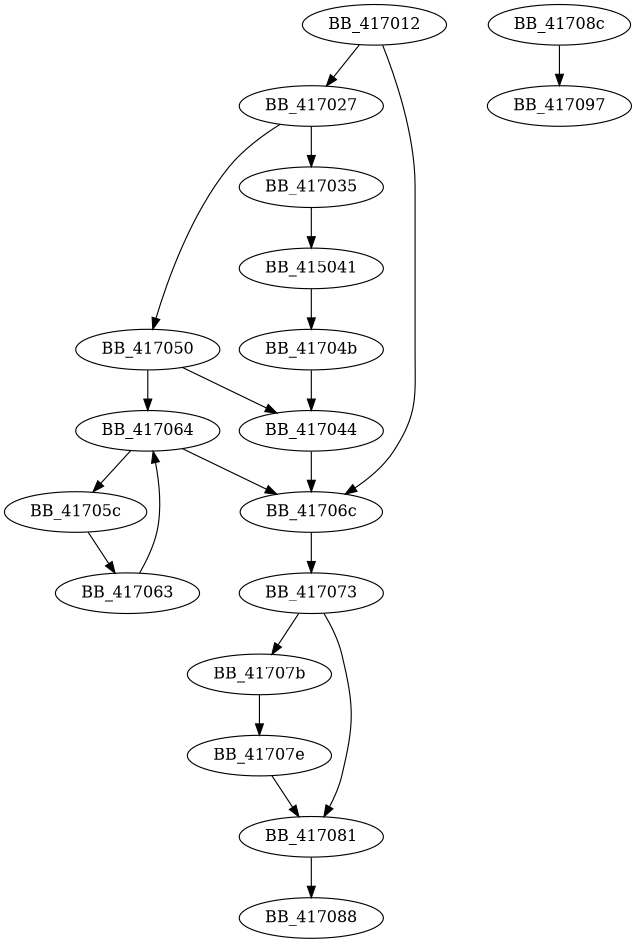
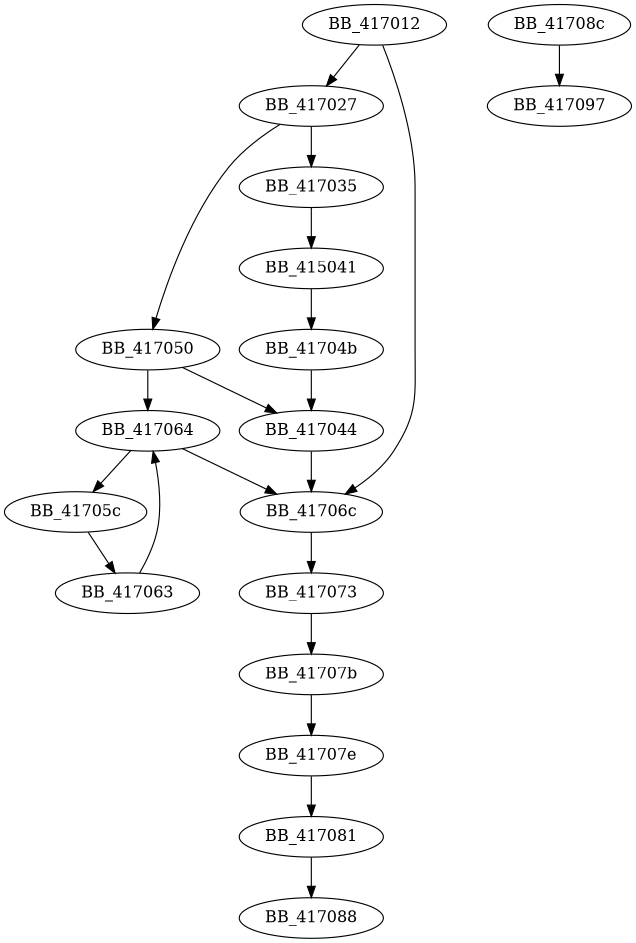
edge "BB_417073" -> "BB_417081": removed
